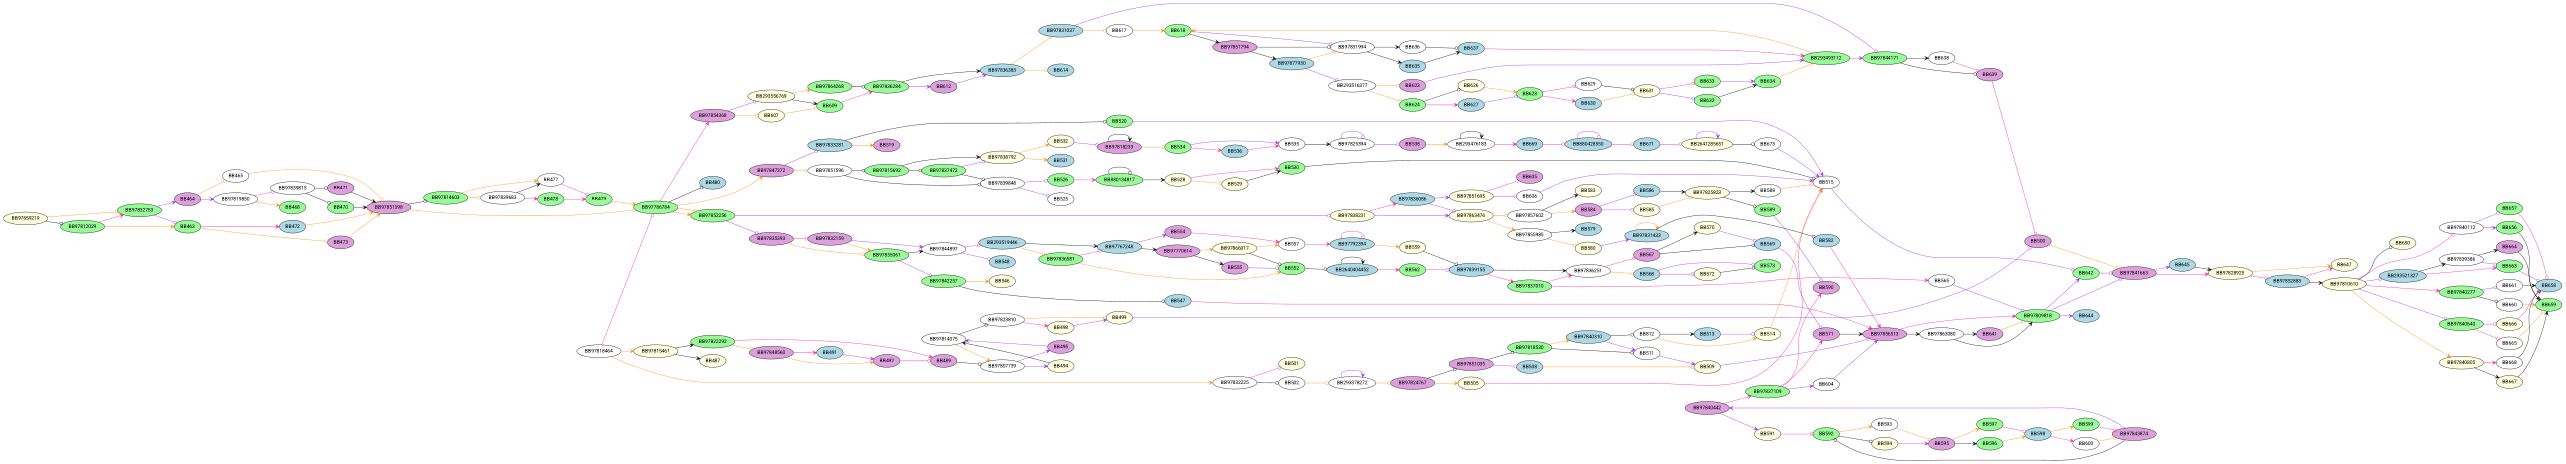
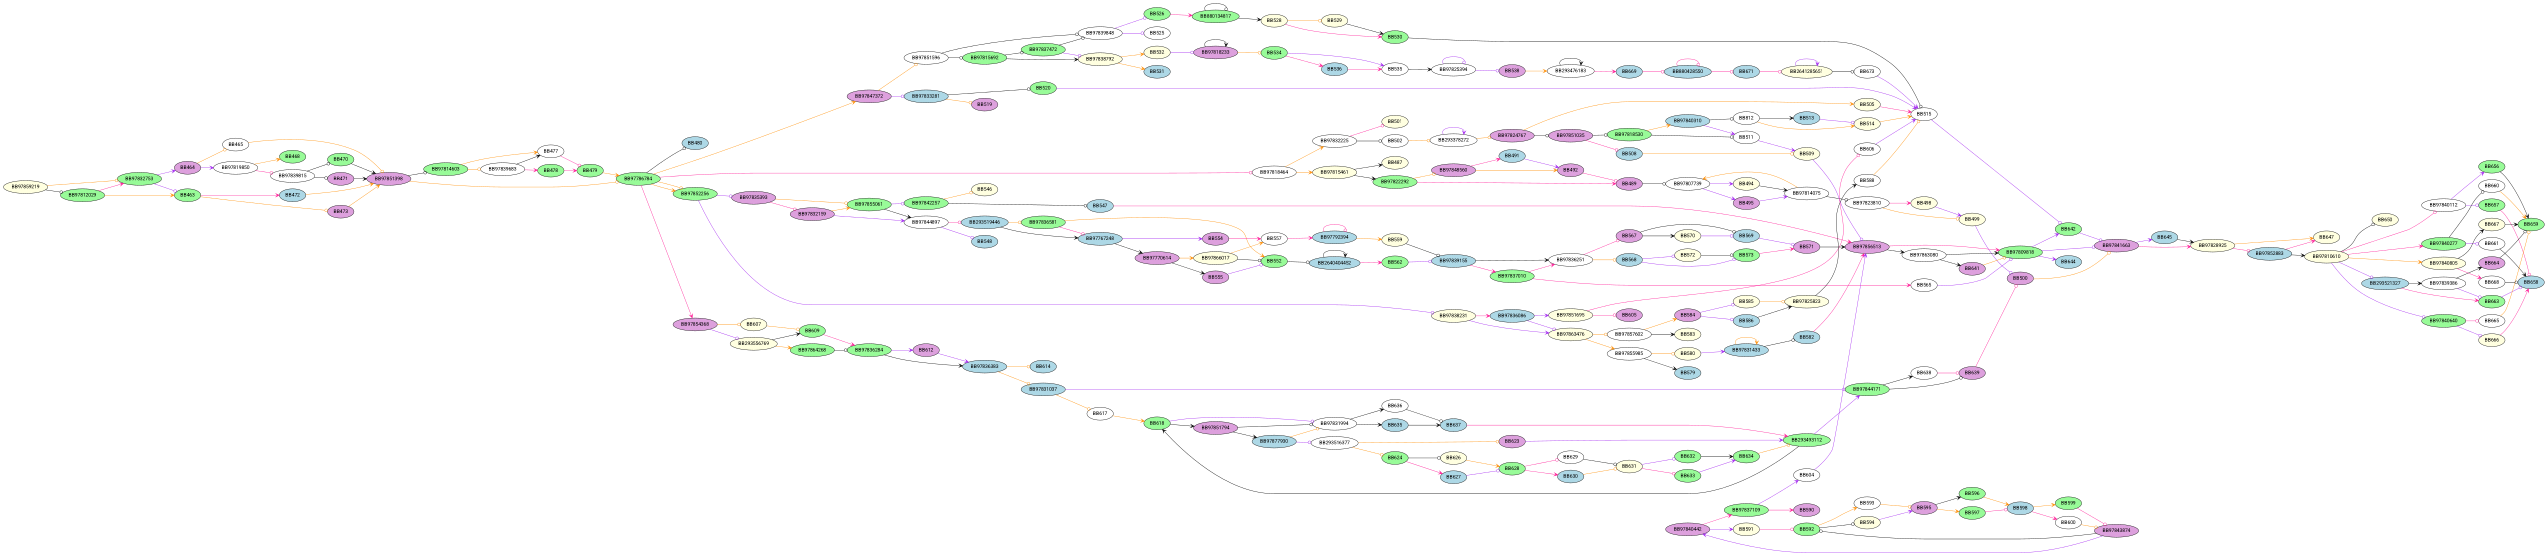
edge "BB293493112" -> "BB618": color darkorange -> black
edge "BB97833281" -> "BB519": arrowhead vee -> odot
node "BB589": removed
edge "BB97818464" -> "BB97786784": reversed
edge "BB97842257" -> "BB546": arrowhead vee -> odot
edge "BB97837109" -> "BB571": now "BB573" -> "BB571"
